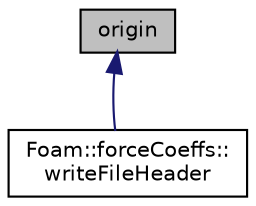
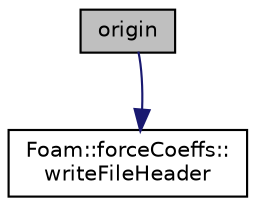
edge "Foam::forceCoeffs:: writeFileHeader" -> "origin": reversed
